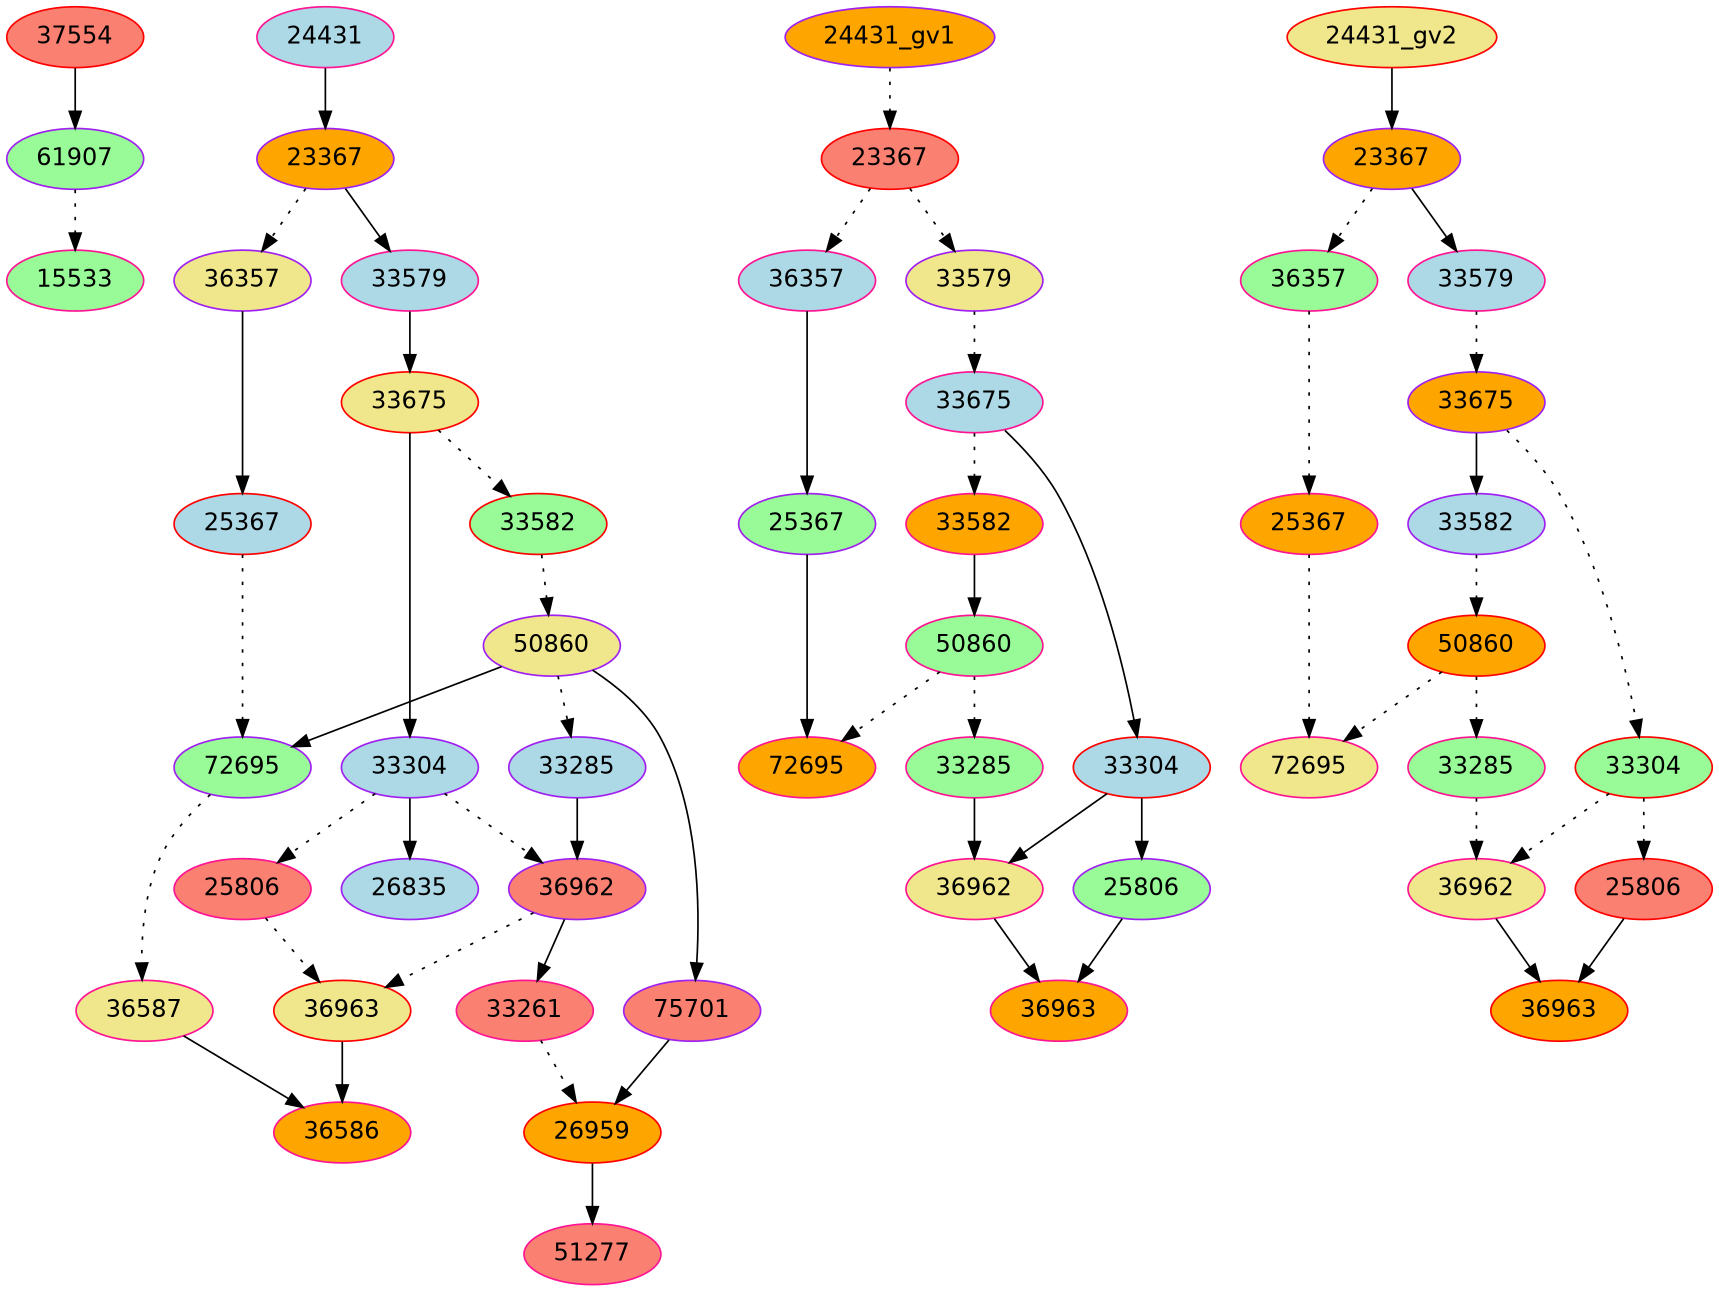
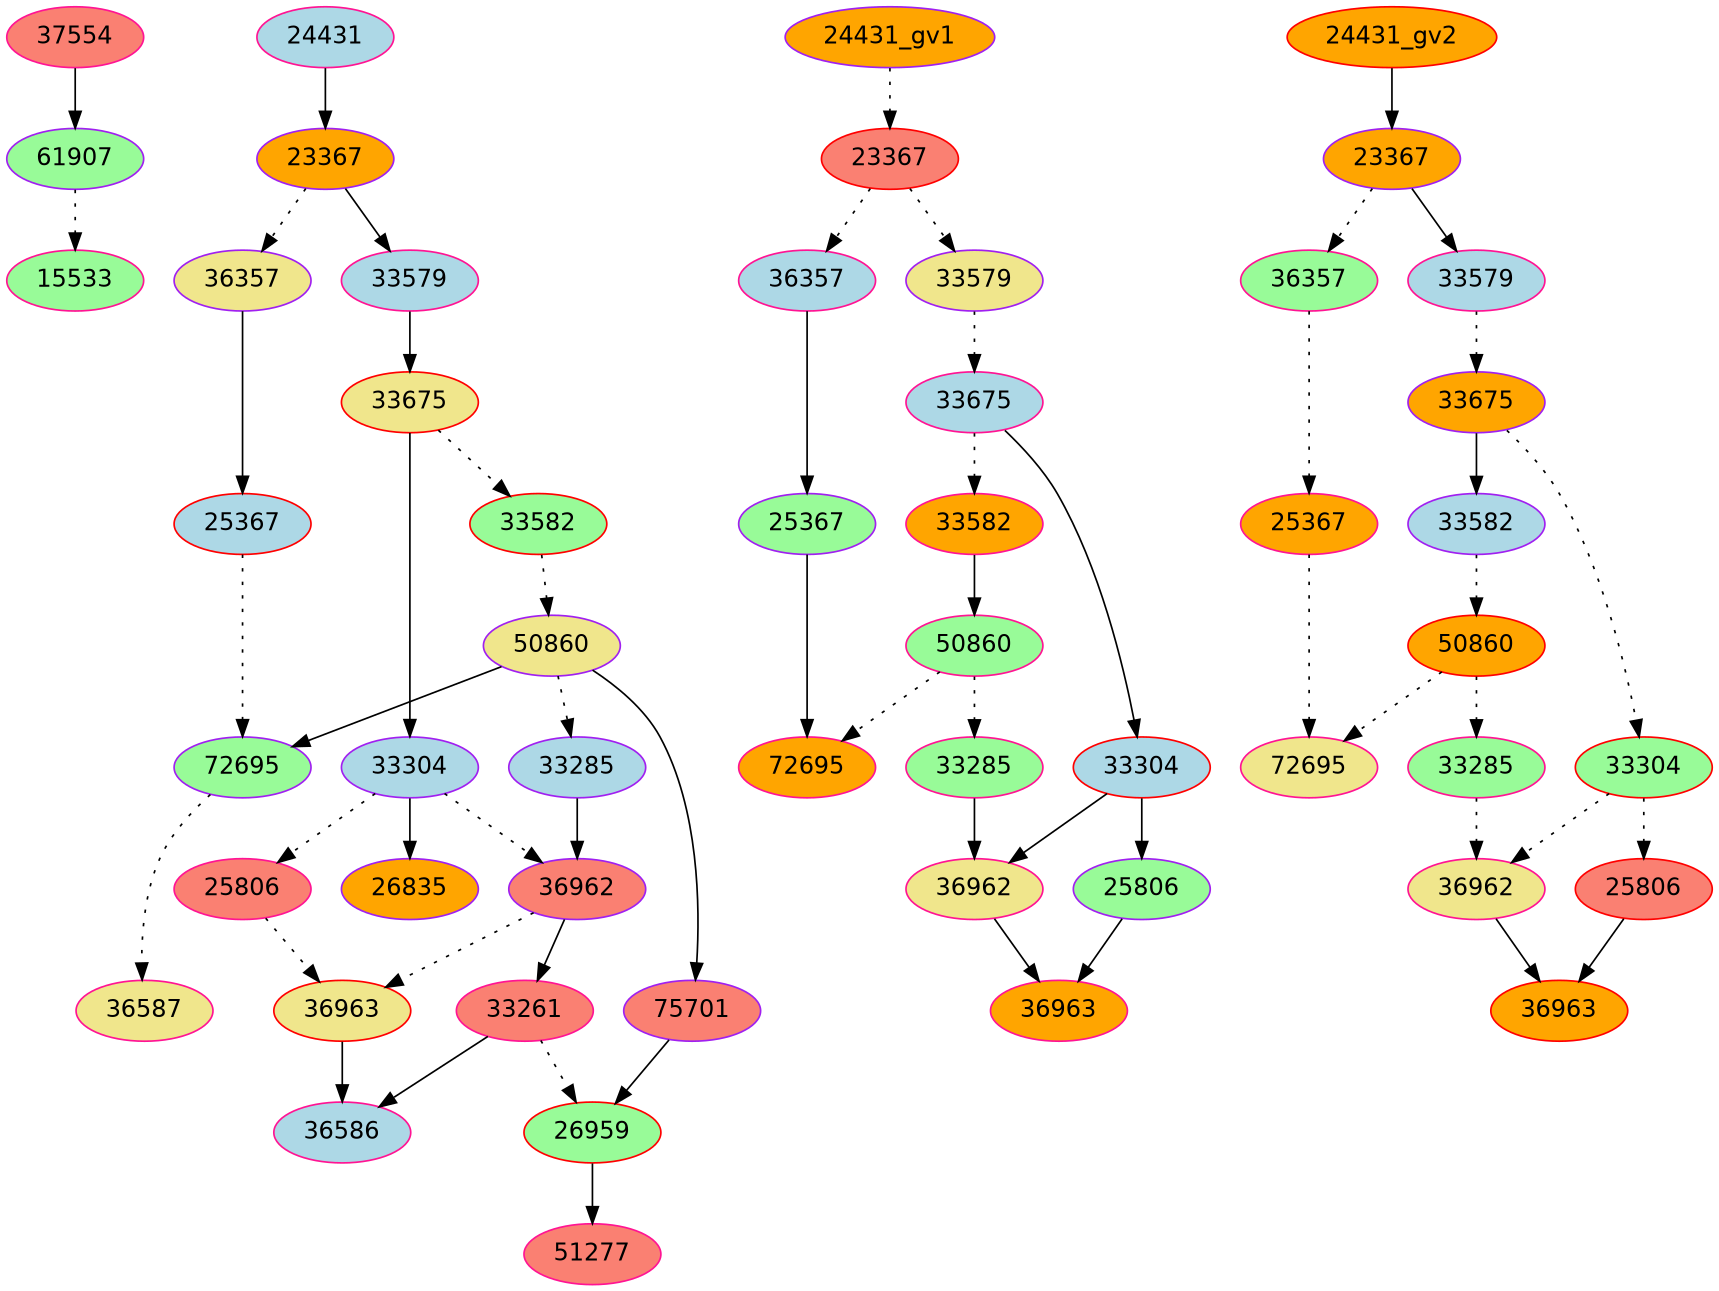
node "37554": color red -> deeppink
node "24431_gv2": fillcolor khaki -> orange
node "26835": fillcolor lightblue -> orange
edge "36587" -> "36586": now "33261" -> "36586"
node "36586": fillcolor orange -> lightblue
node "26959": fillcolor orange -> palegreen
